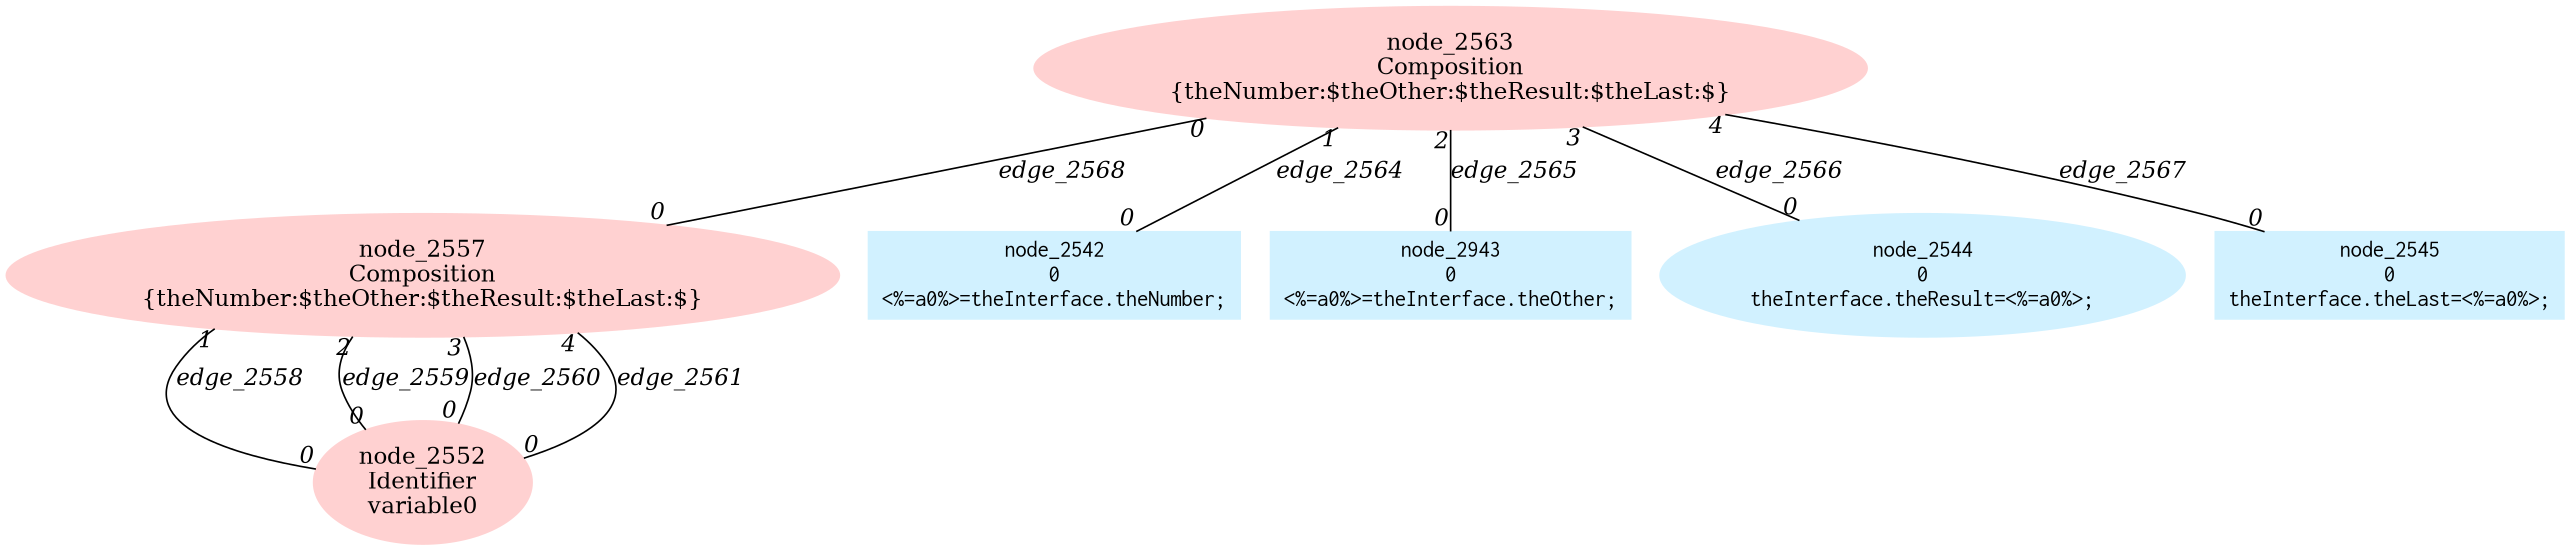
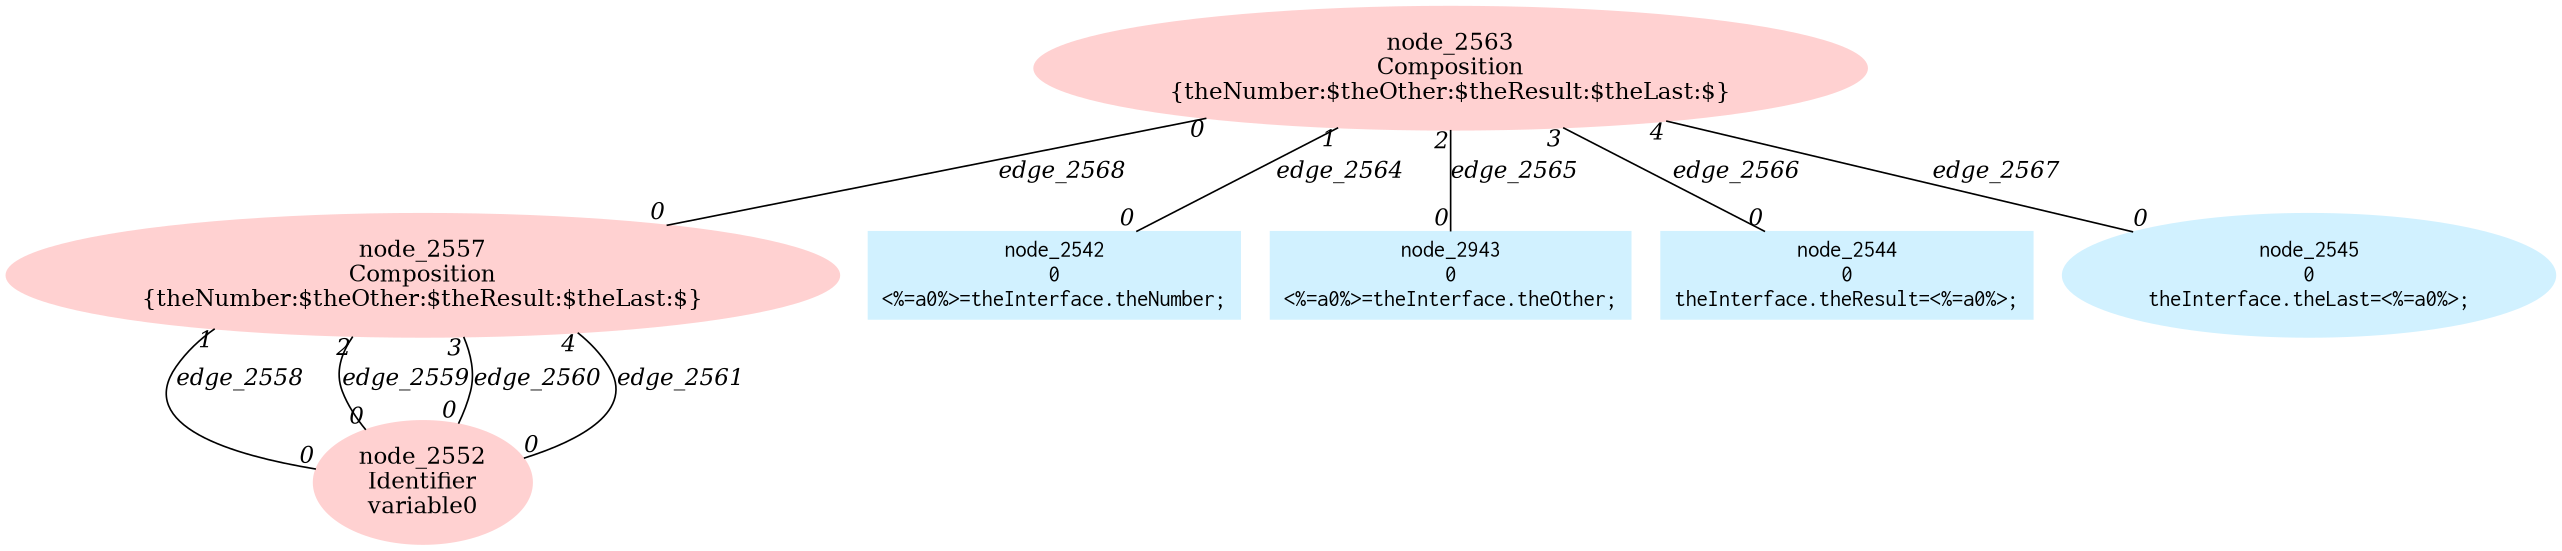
node "node_2544 0 theInterface.theResult=<%=a0%>;": shape ellipse -> box
node "node_2545 0 theInterface.theLast=<%=a0%>;": shape box -> ellipse
